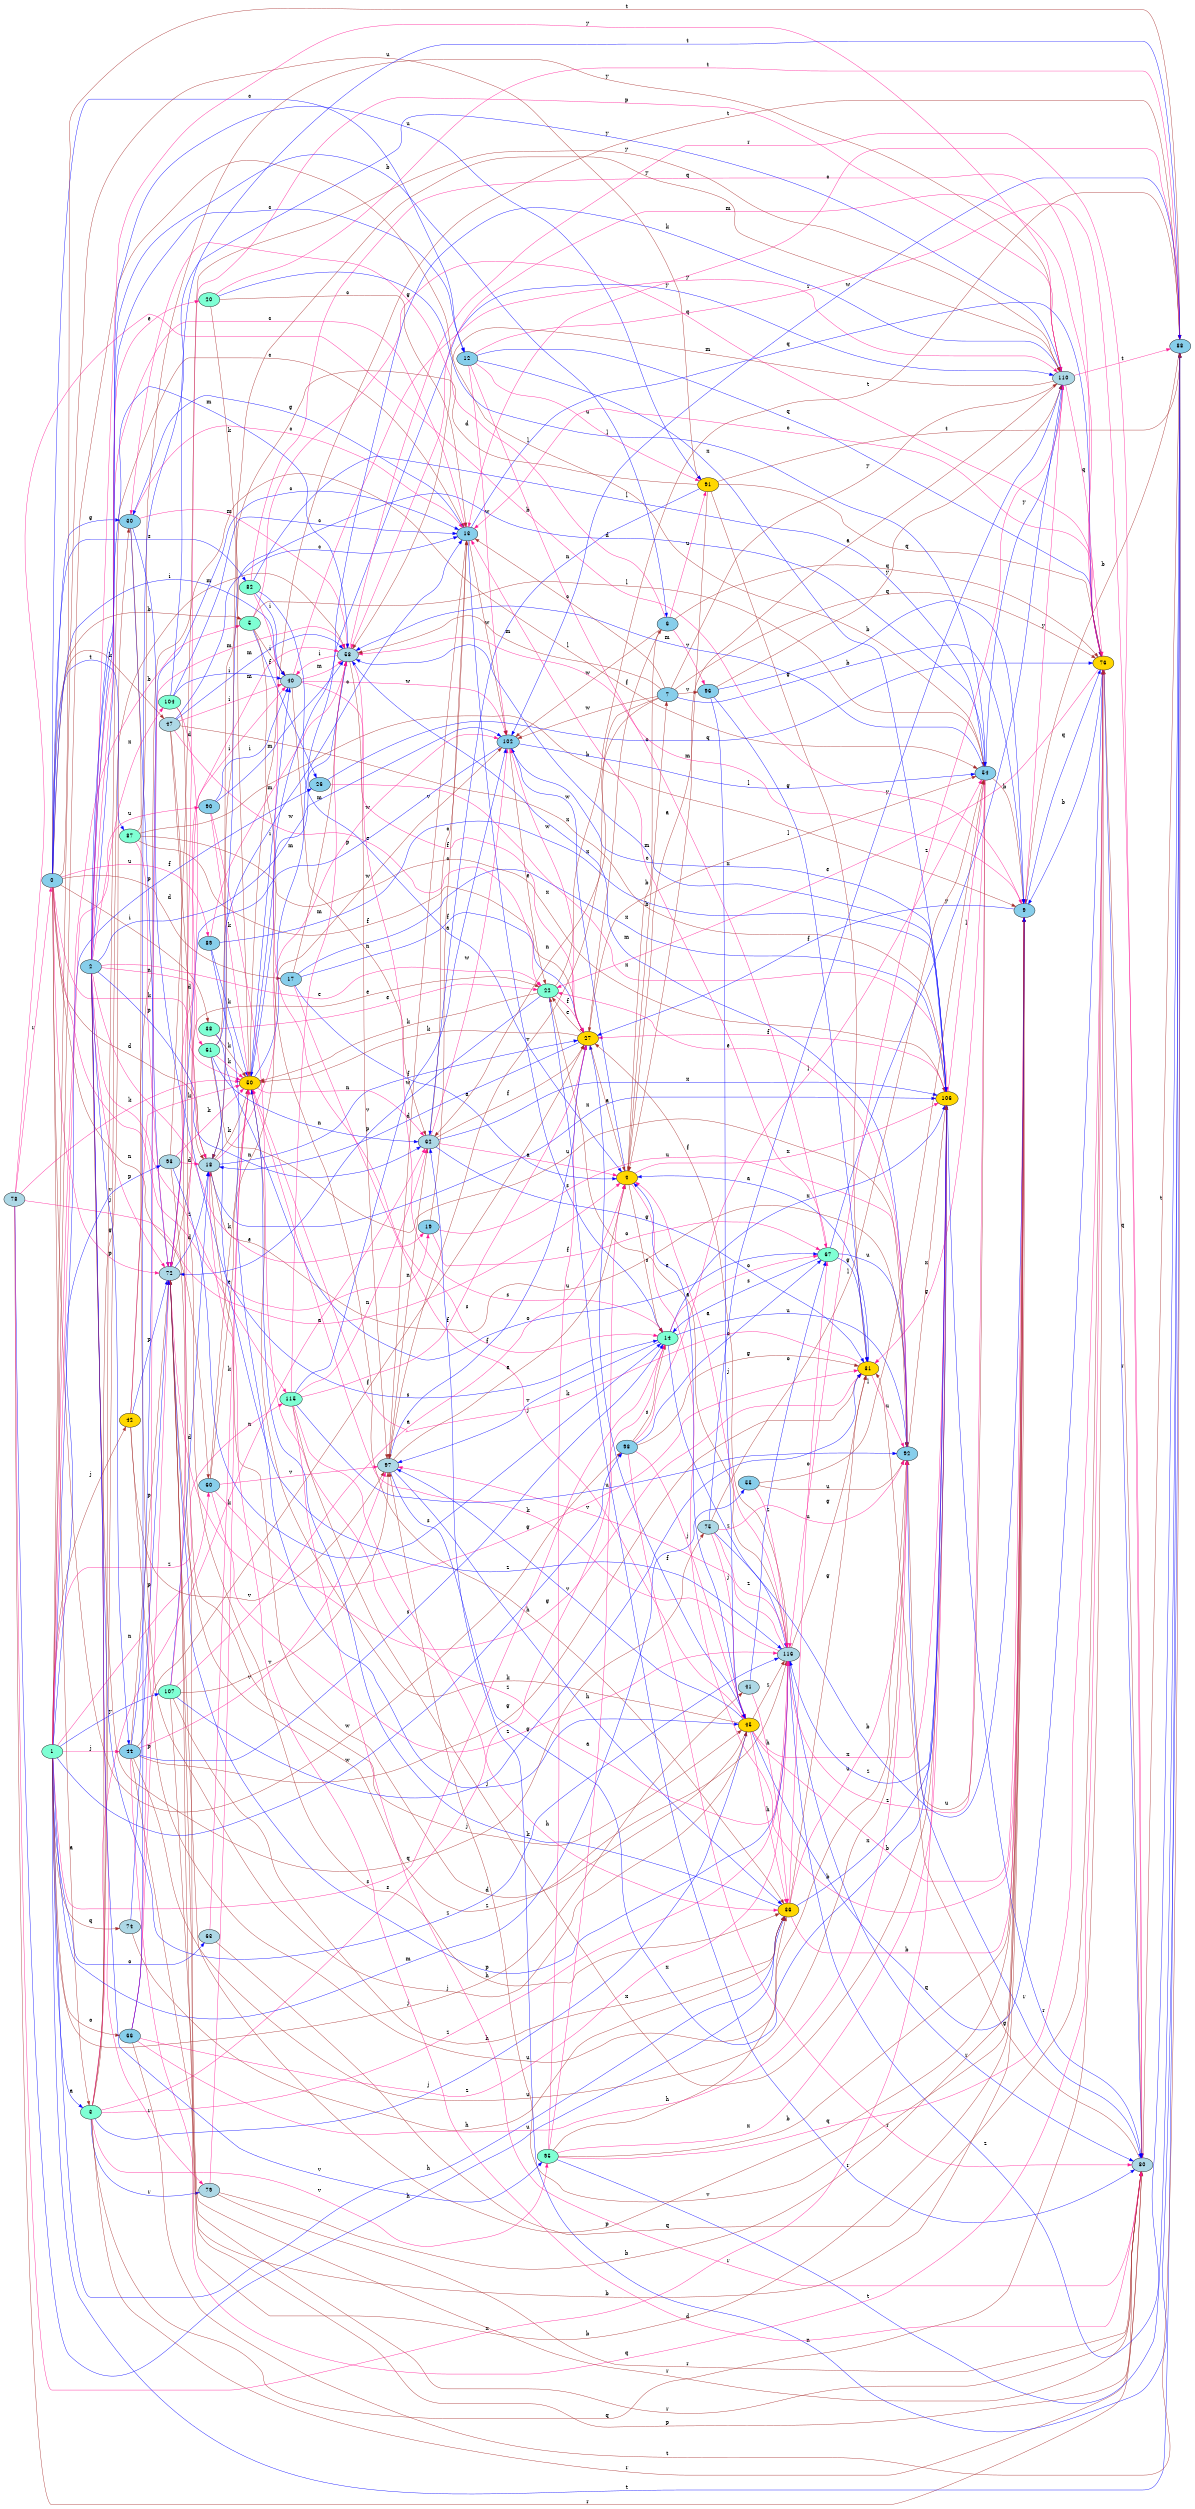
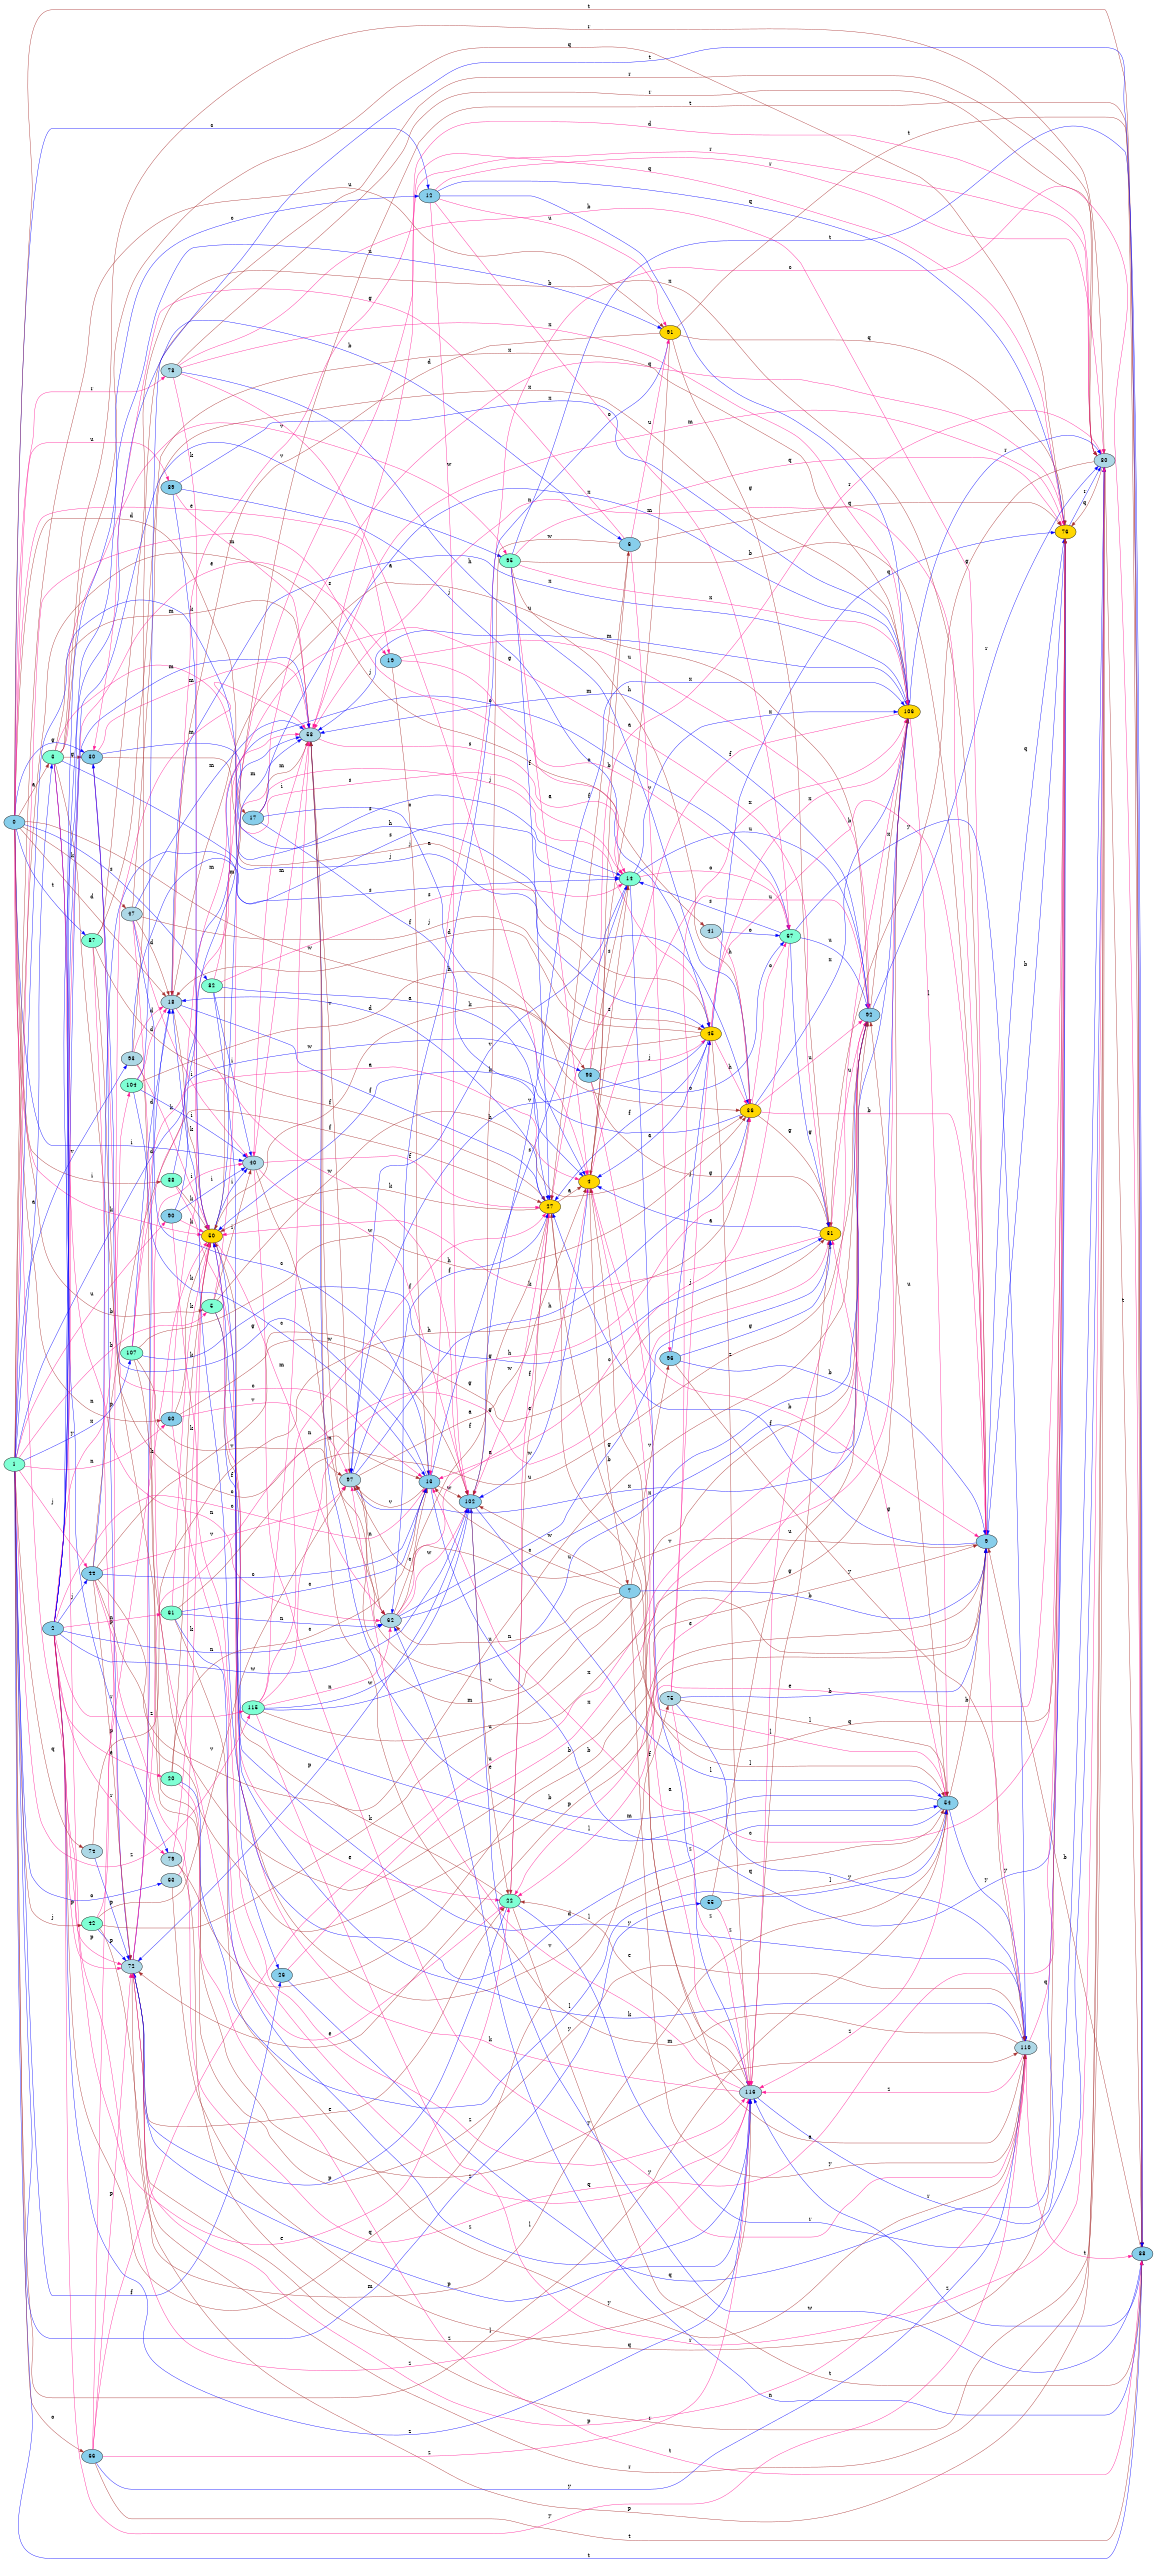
edge "78" -> "0": reversed
node "42": fillcolor gold -> aquamarine
edge "106" -> "116": color blue -> deeppink
edge "95" -> "27": color deeppink -> blue
